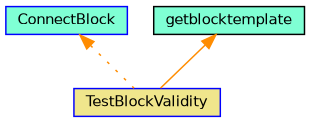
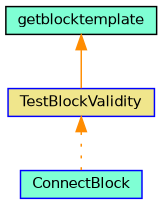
edge "TestBlockValidity" -> "ConnectBlock": reversed
